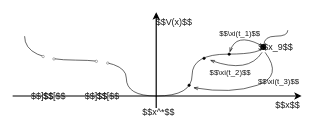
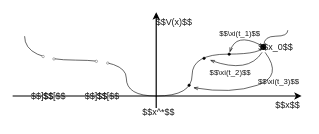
node "$$x_9$$": label "$$x_9$$" -> "$$x_0$$"
